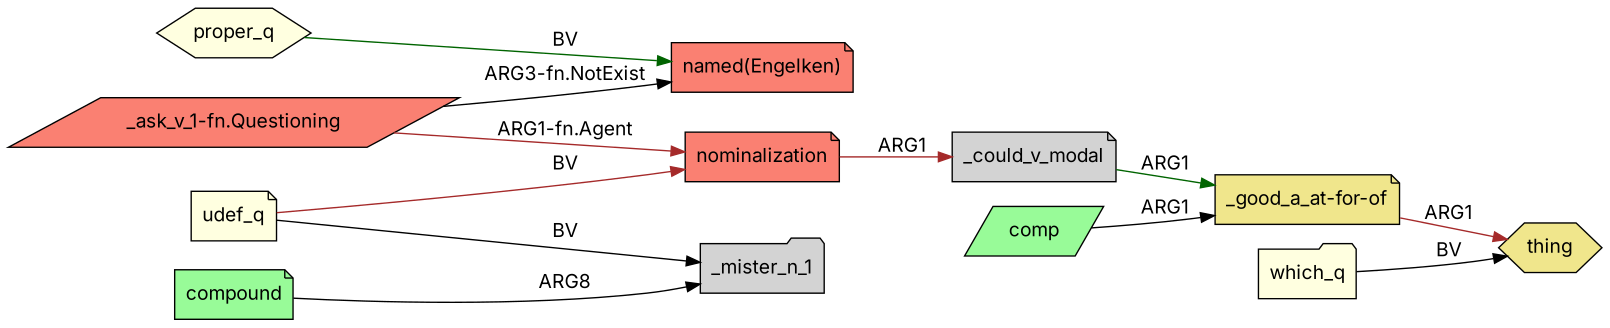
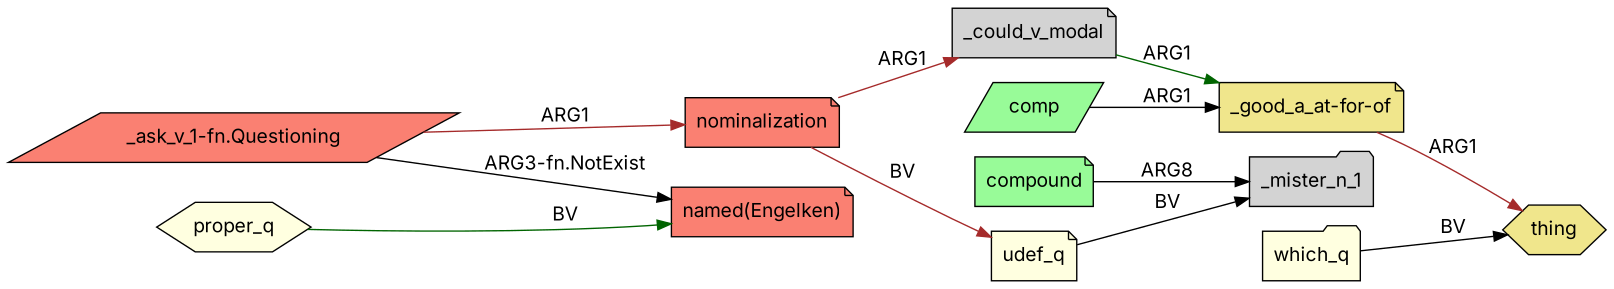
edge "_ask_v_1-fn.Questioning" -> "nominalization": label "ARG1-fn.Agent" -> "ARG1"
edge "udef_q" -> "nominalization": reversed
